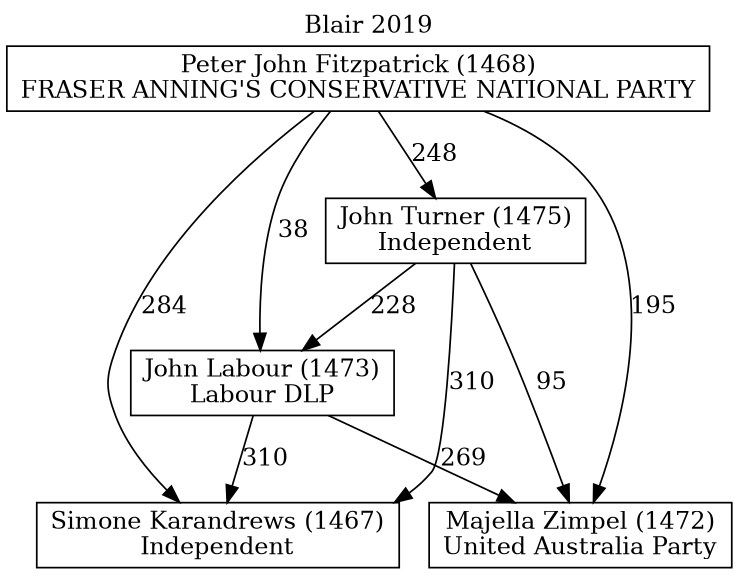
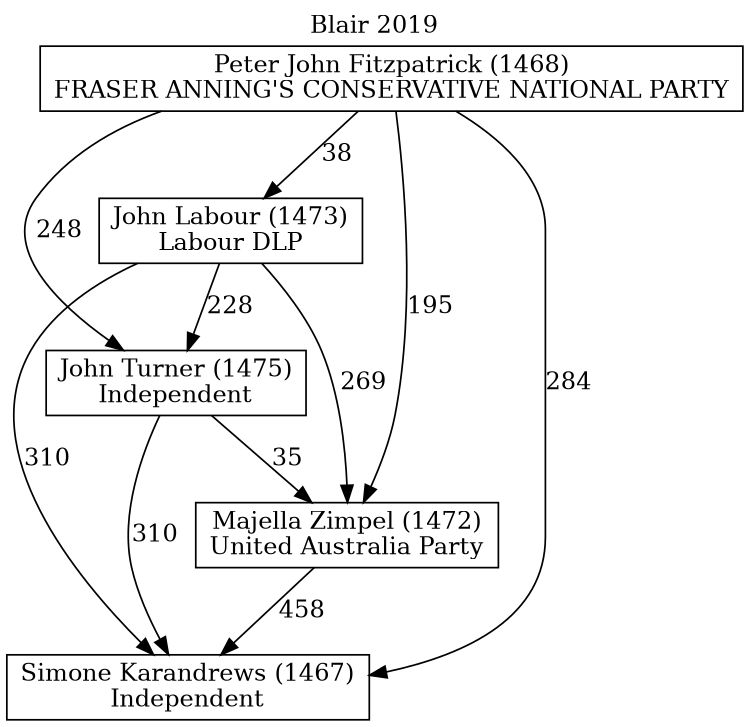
edge "John Turner (1475) Independent" -> "John Labour (1473) Labour DLP": reversed
edge "John Turner (1475) Independent" -> "Majella Zimpel (1472) United Australia Party": label "95" -> "35"
edge "Majella Zimpel (1472) United Australia Party" -> "Simone Karandrews (1467) Independent": added, label "458"
